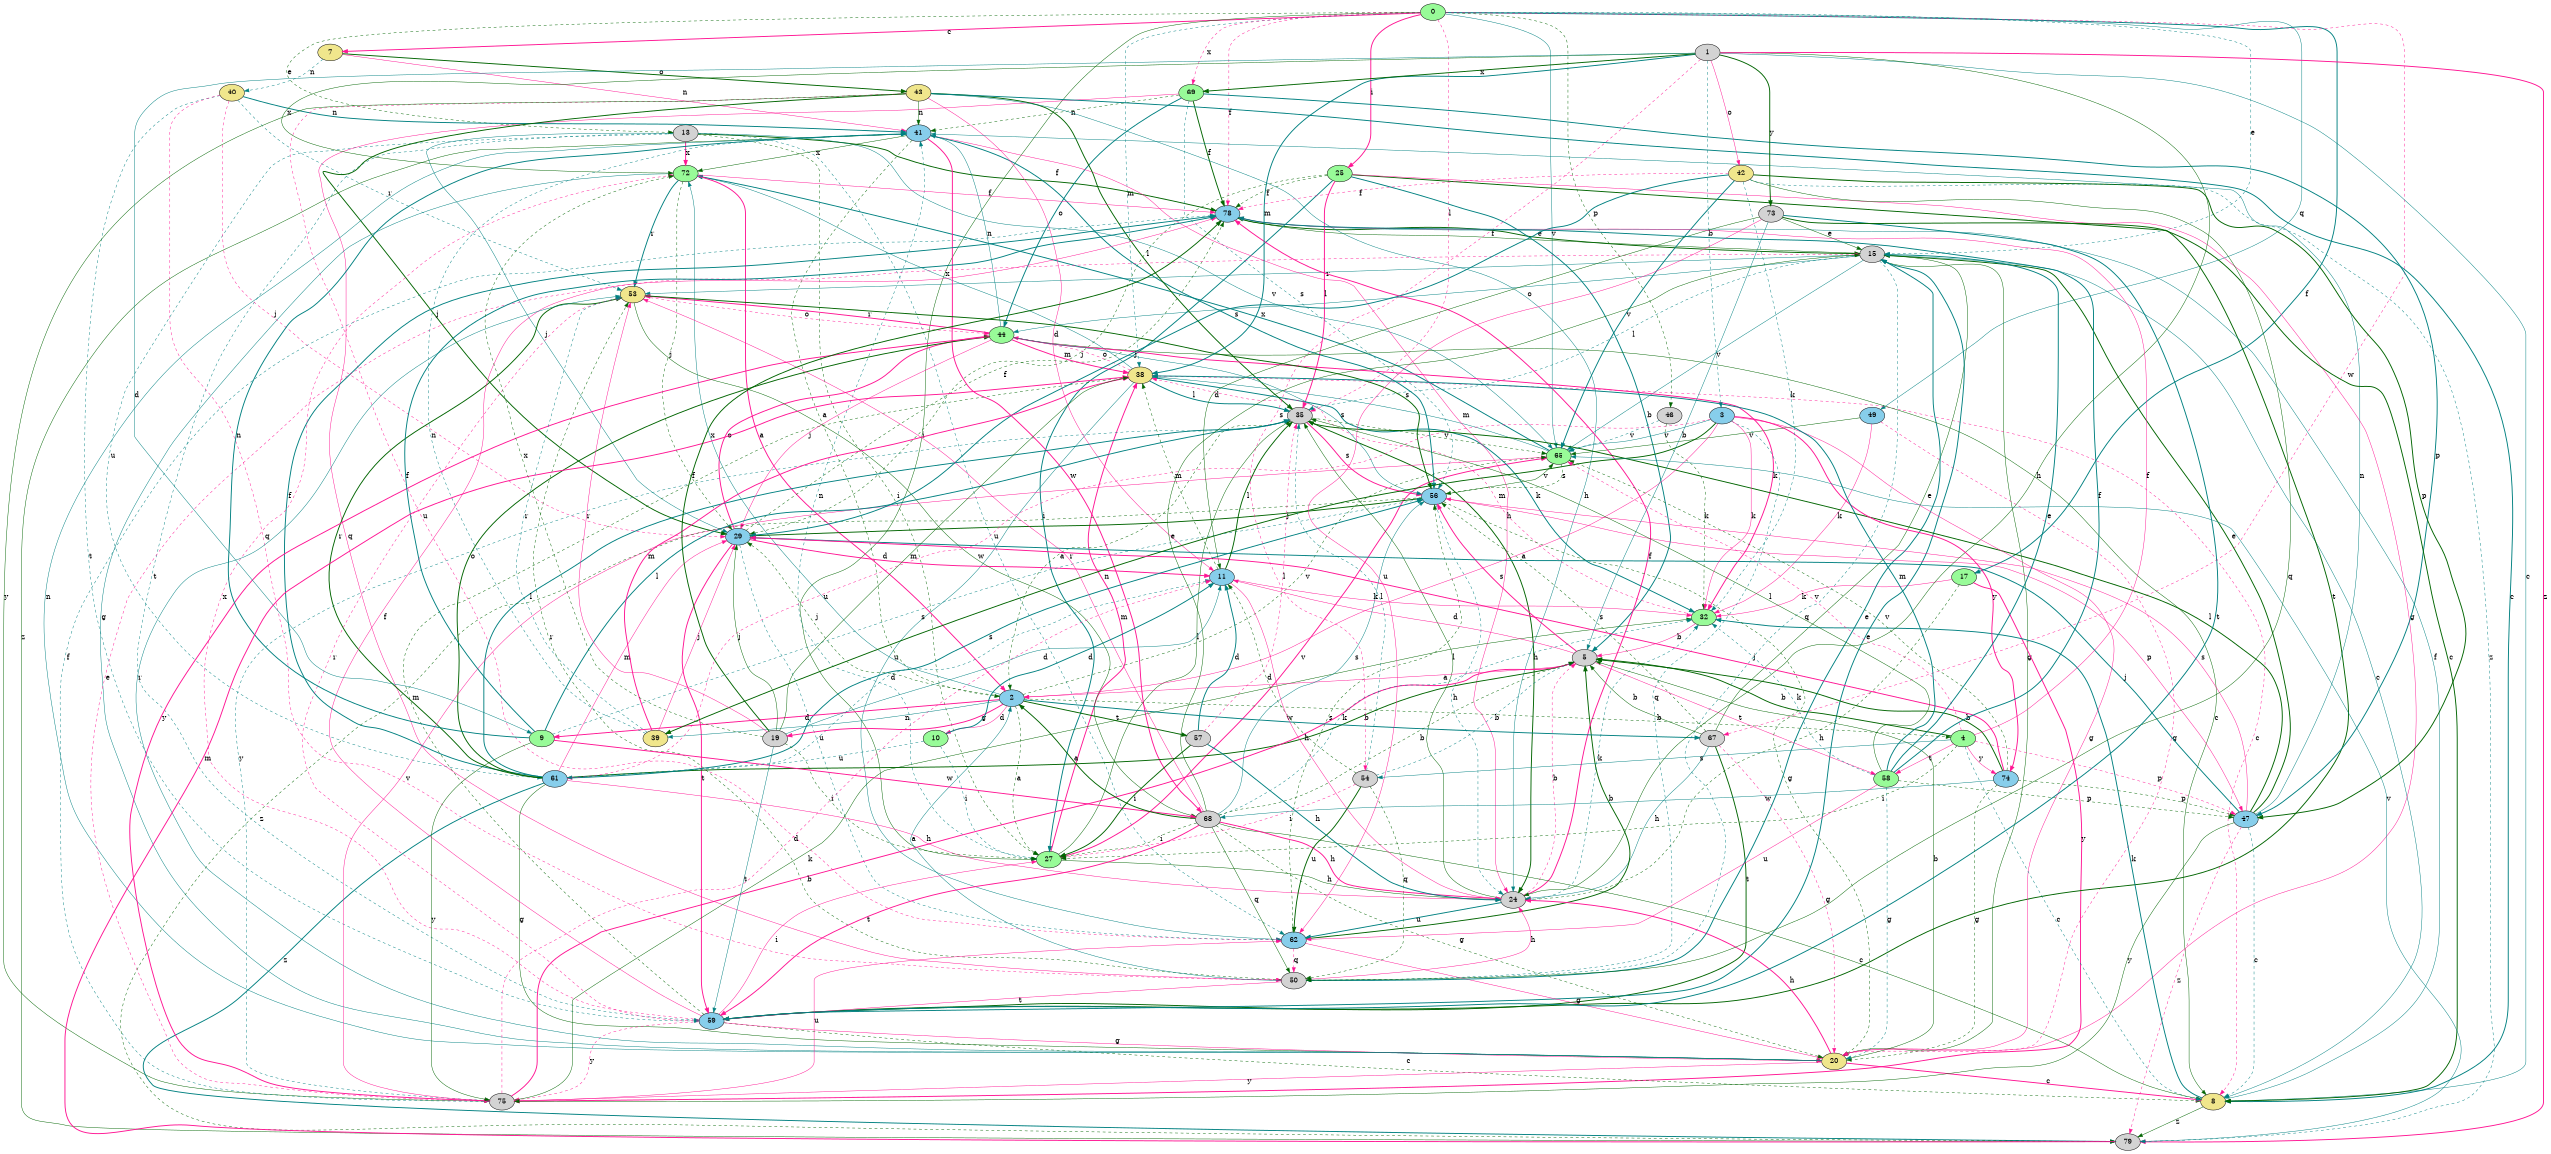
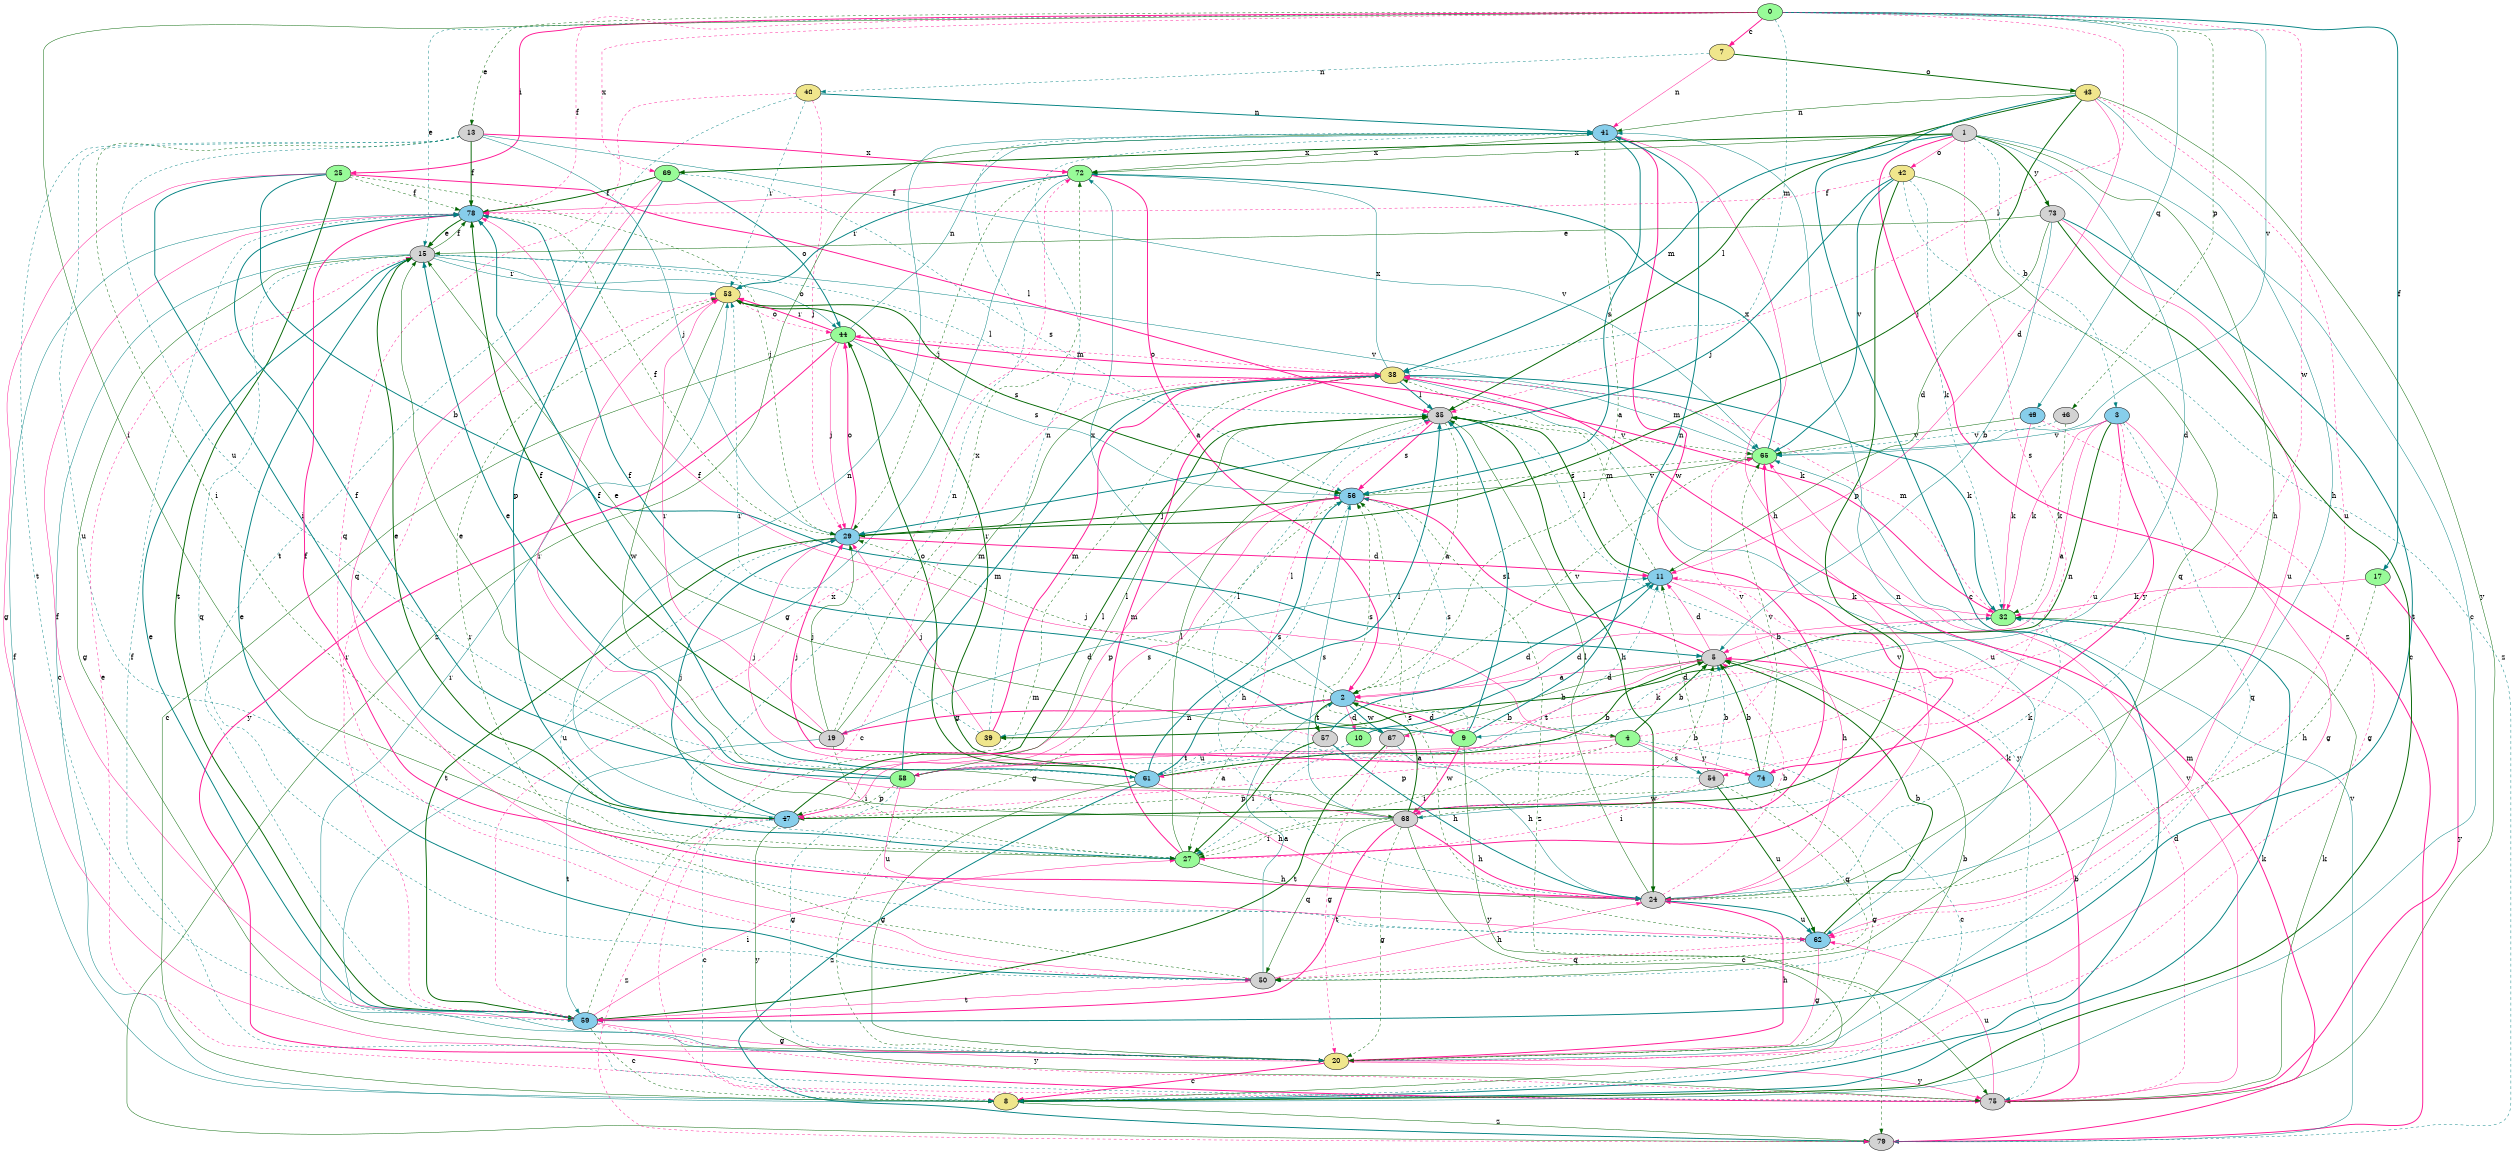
edge "69" -> "41": removed, label "n"
edge "61" -> "29": label "m" -> "j"
edge "29" -> "59": color deeppink -> darkgreen
